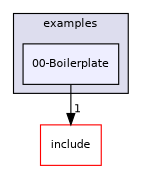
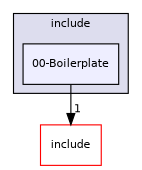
cluster "examples": label "examples" -> "include"
